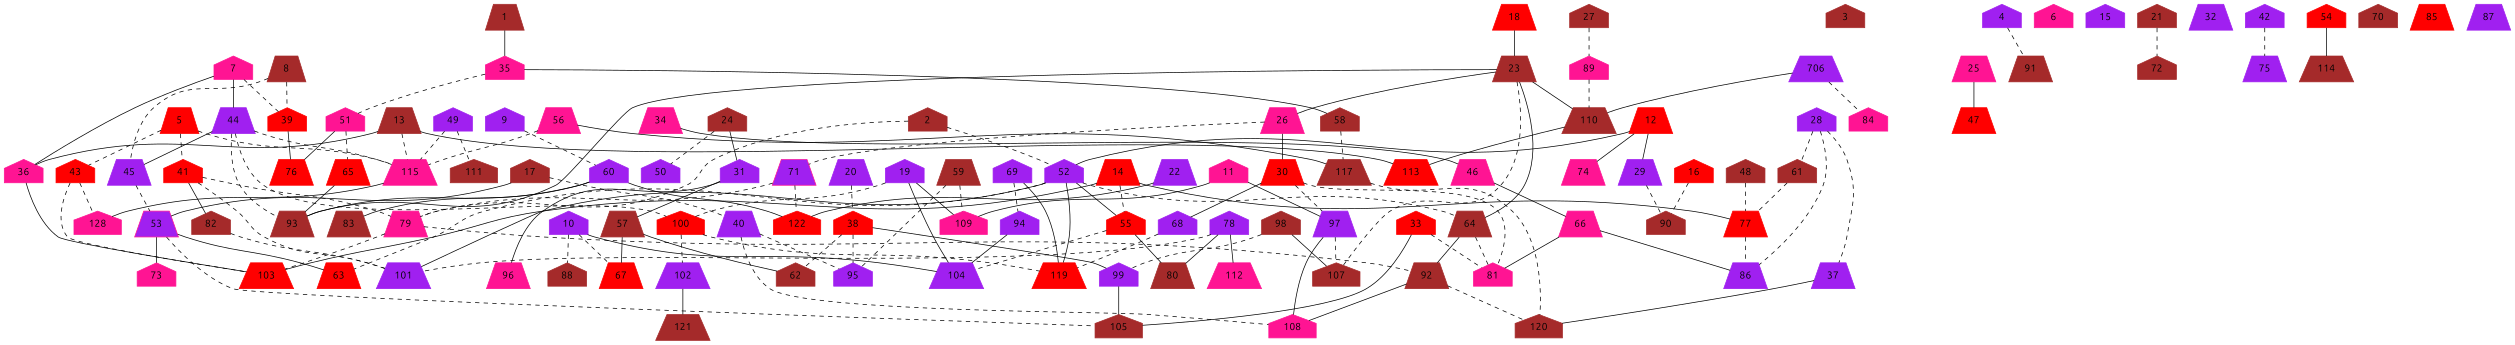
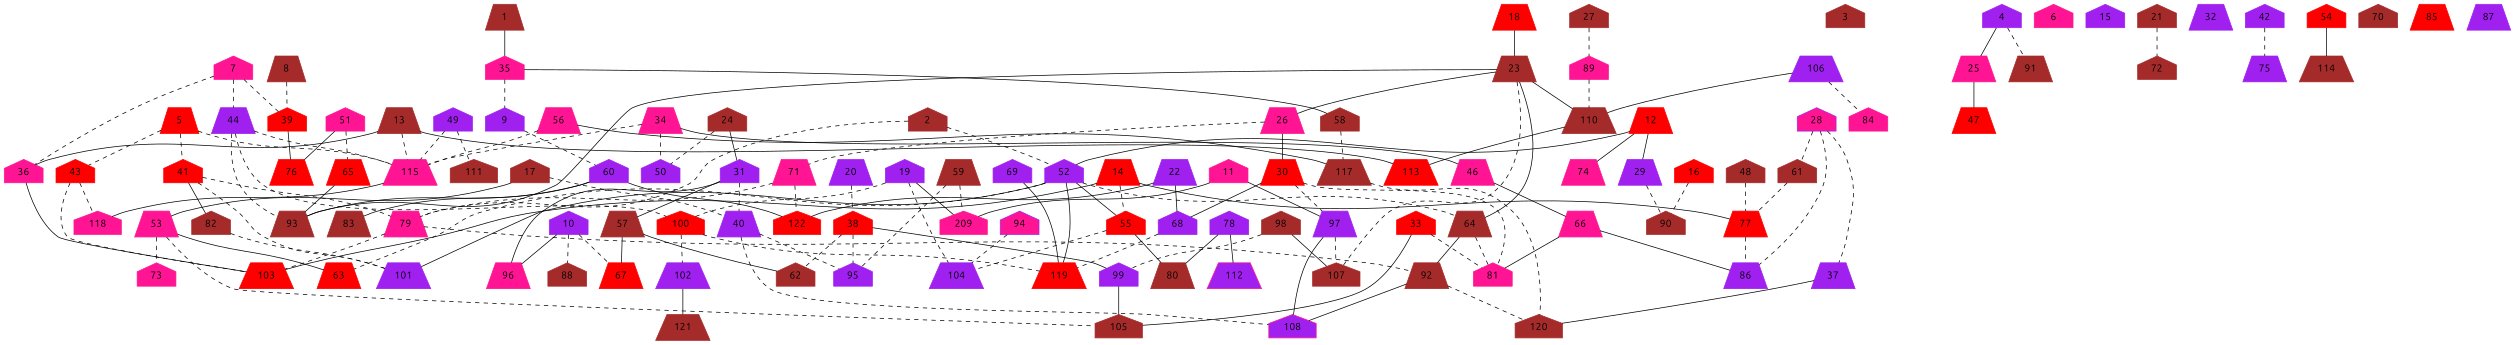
edge "4" -- "25": added
node "706": label "706" -> "106"
edge "35" -- "51": now "35" -- "9"
edge "7" -- "44": style solid -> dashed
edge "7" -- "36": style solid -> dashed
node "28": fillcolor purple -> deeppink
edge "34" -- "115": added
edge "34" -- "50": added
node "45": removed
node "71": fillcolor purple -> deeppink
edge "69" -- "94": removed
edge "31" -- "40": added
edge "22" -- "68": added
node "128": label "128" -> "118"
node "53": fillcolor purple -> deeppink
edge "19" -- "104": style solid -> dashed
node "109": label "109" -> "209"
node "94": fillcolor purple -> deeppink
edge "53" -- "73": style solid -> dashed
edge "94" -- "104": style solid -> dashed
edge "10" -- "104": now "10" -- "96"
edge "78" -- "101": removed
node "112": fillcolor deeppink -> purple
node "108": fillcolor deeppink -> purple
